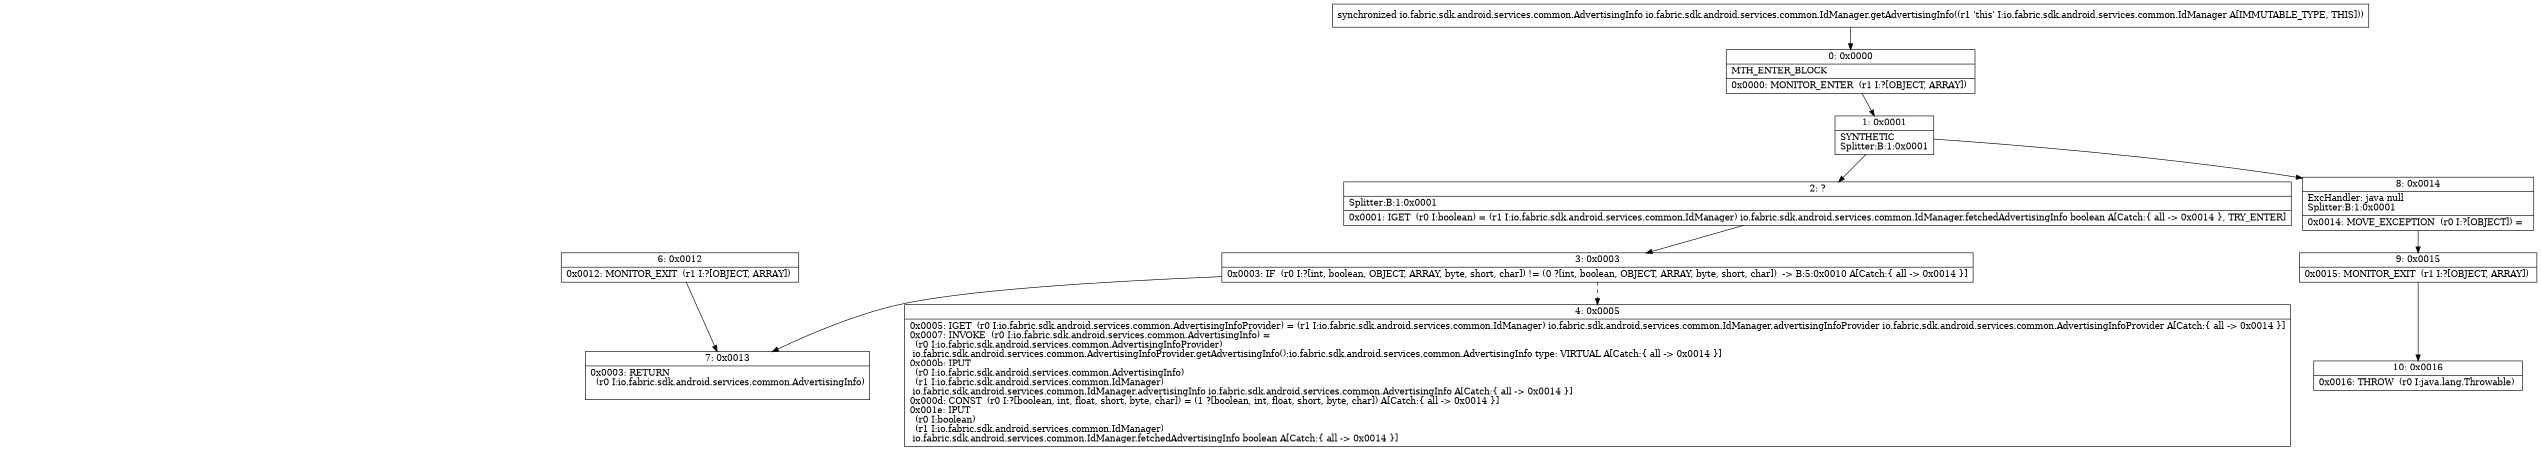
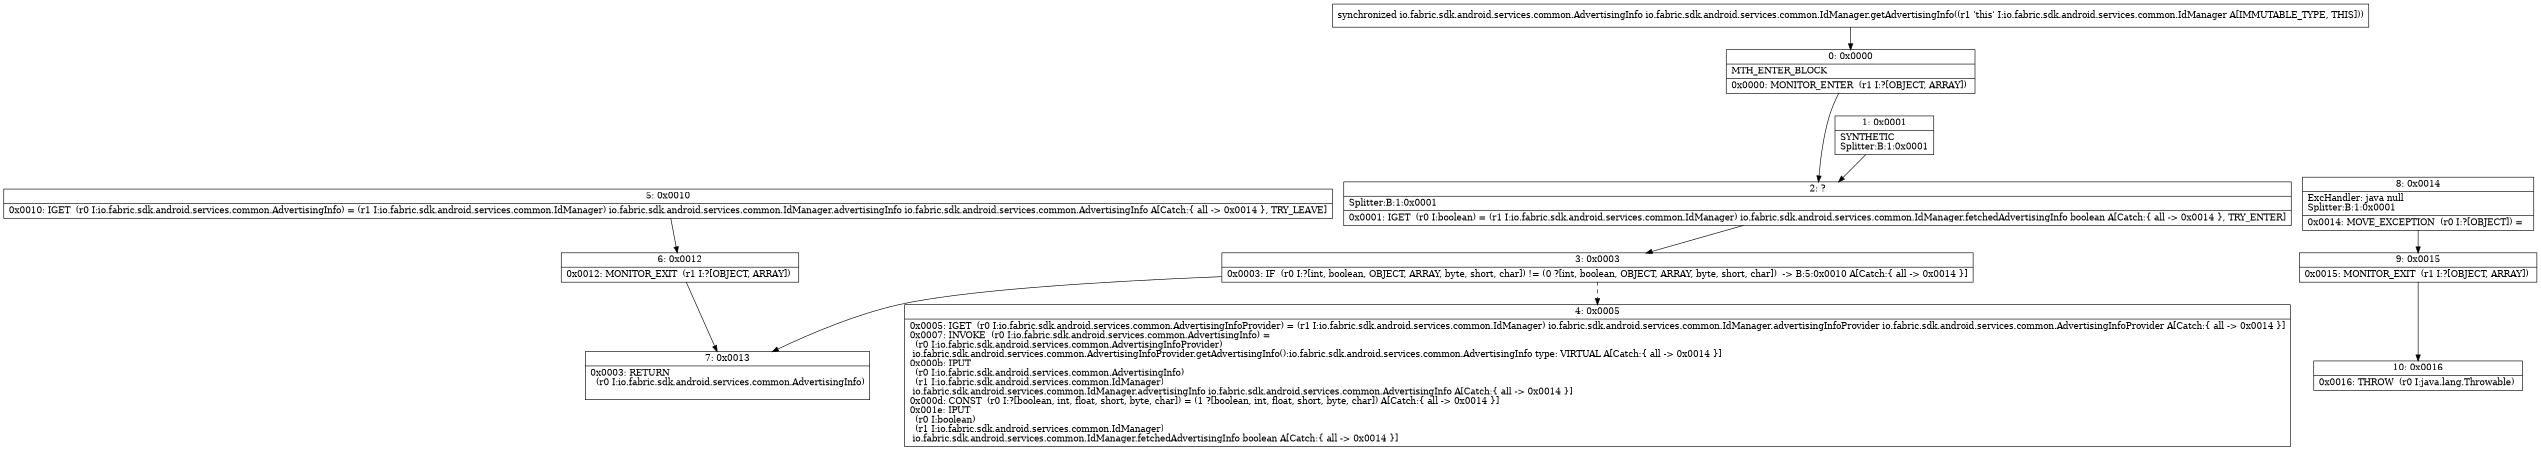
edge "0: 0x0000" -> "1: 0x0001": now "0: 0x0000" -> "2: ?"
edge "1: 0x0001" -> "8: 0x0014": removed
node "5: 0x0010": added
